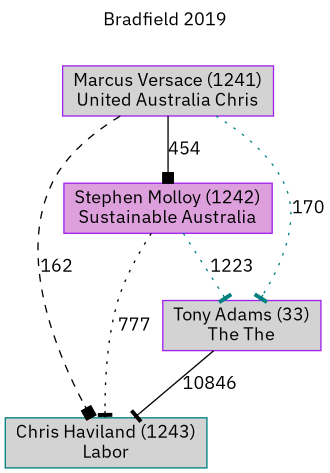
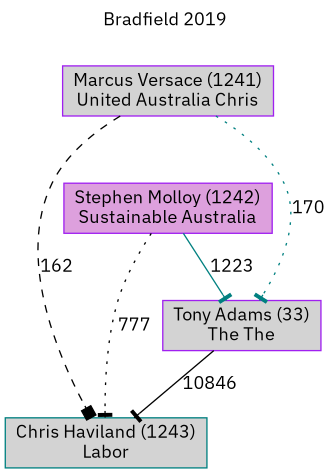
edge "Marcus Versace (1241) United Australia Chris" -> "Stephen Molloy (1242) Sustainable Australia": removed, label "454"
edge "Stephen Molloy (1242) Sustainable Australia" -> "Tony Adams (33) The The": style dotted -> solid
